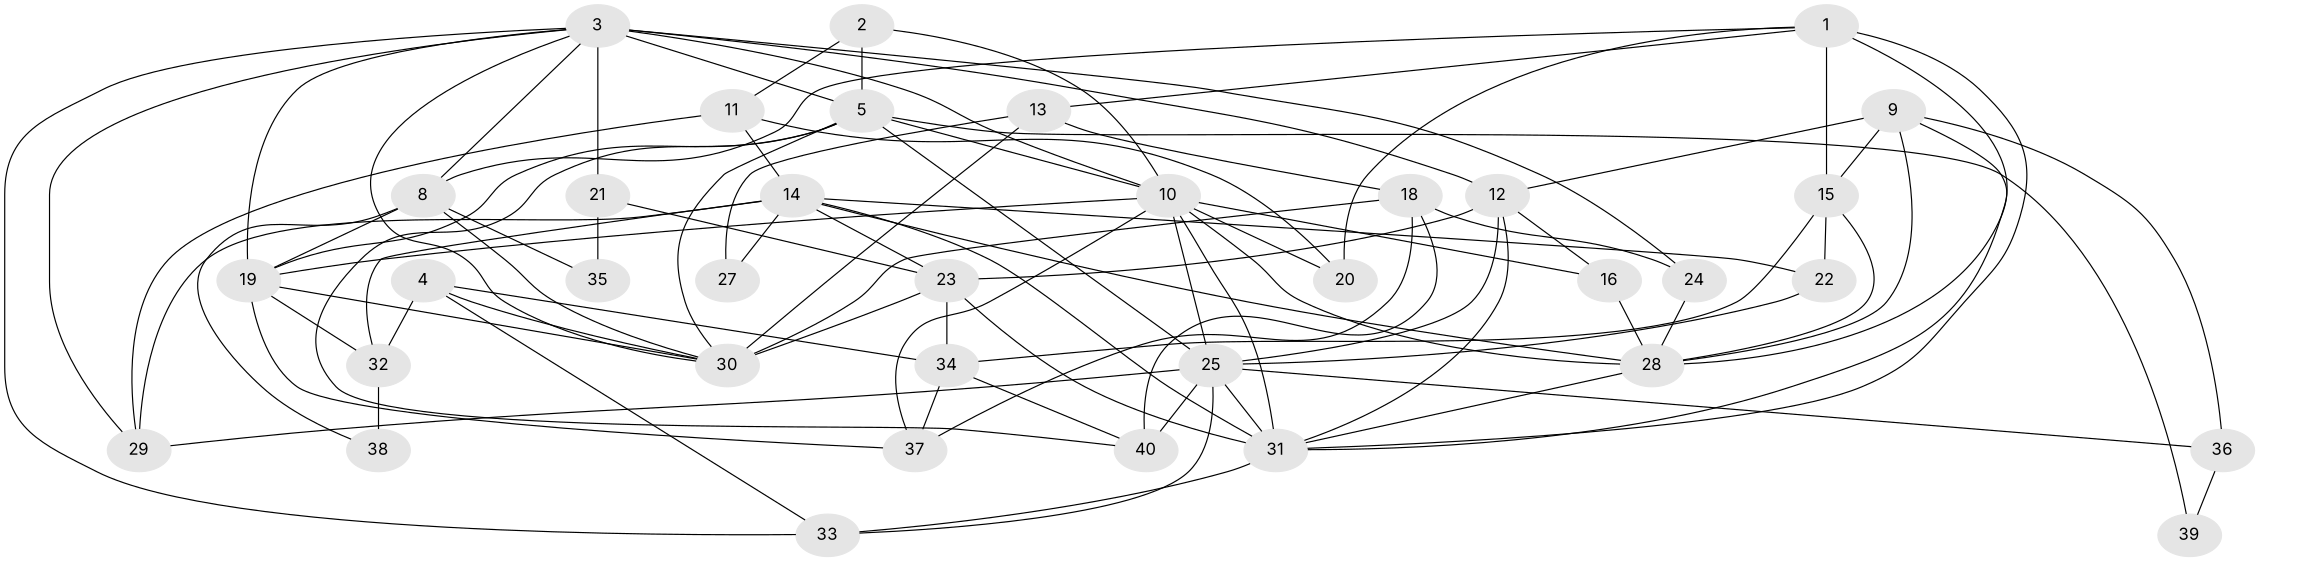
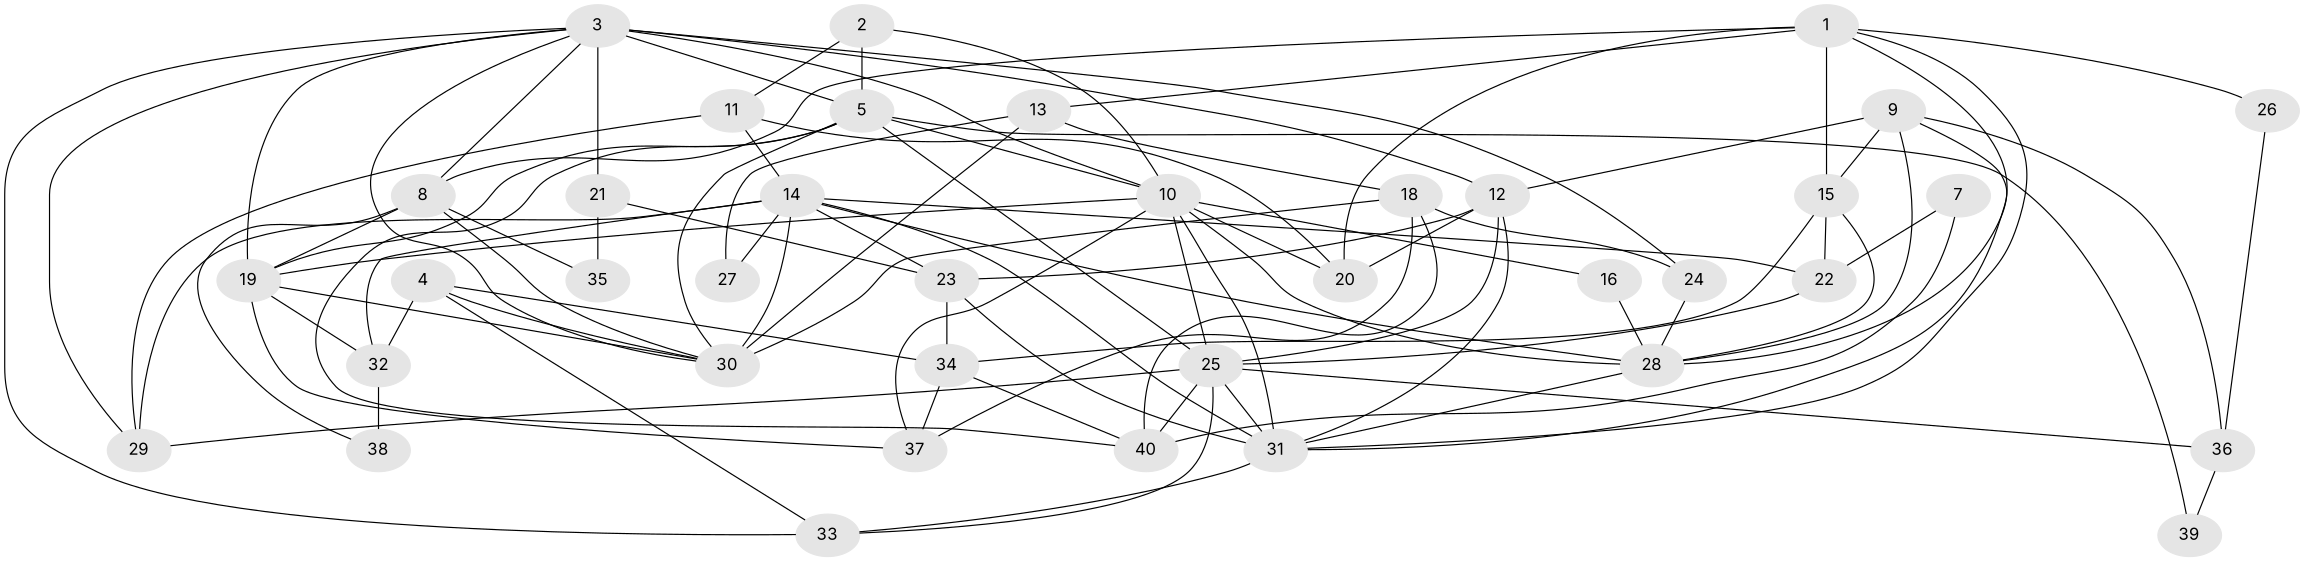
node "26": added
node "7": added
edge "12" -- "16": now "12" -- "20"
edge "23" -- "30": now "14" -- "30"
